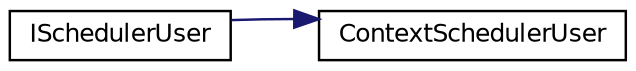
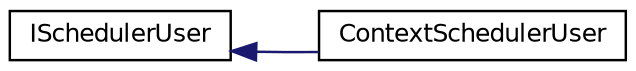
edge "ISchedulerUser" -> "ContextSchedulerUser": reversed
